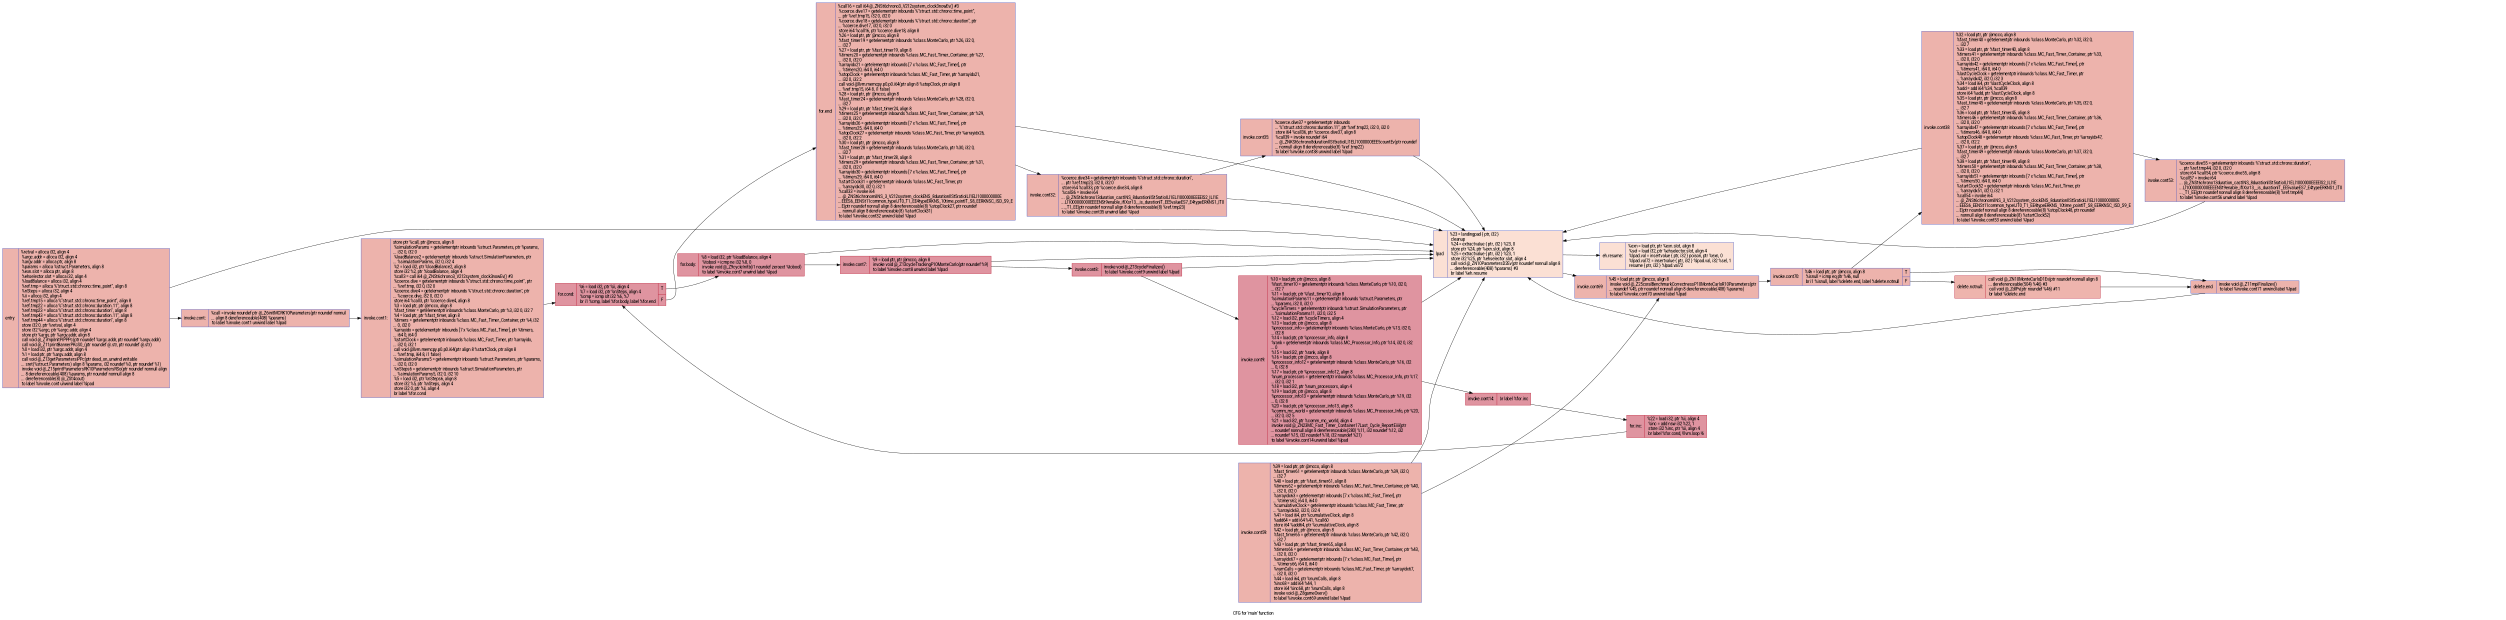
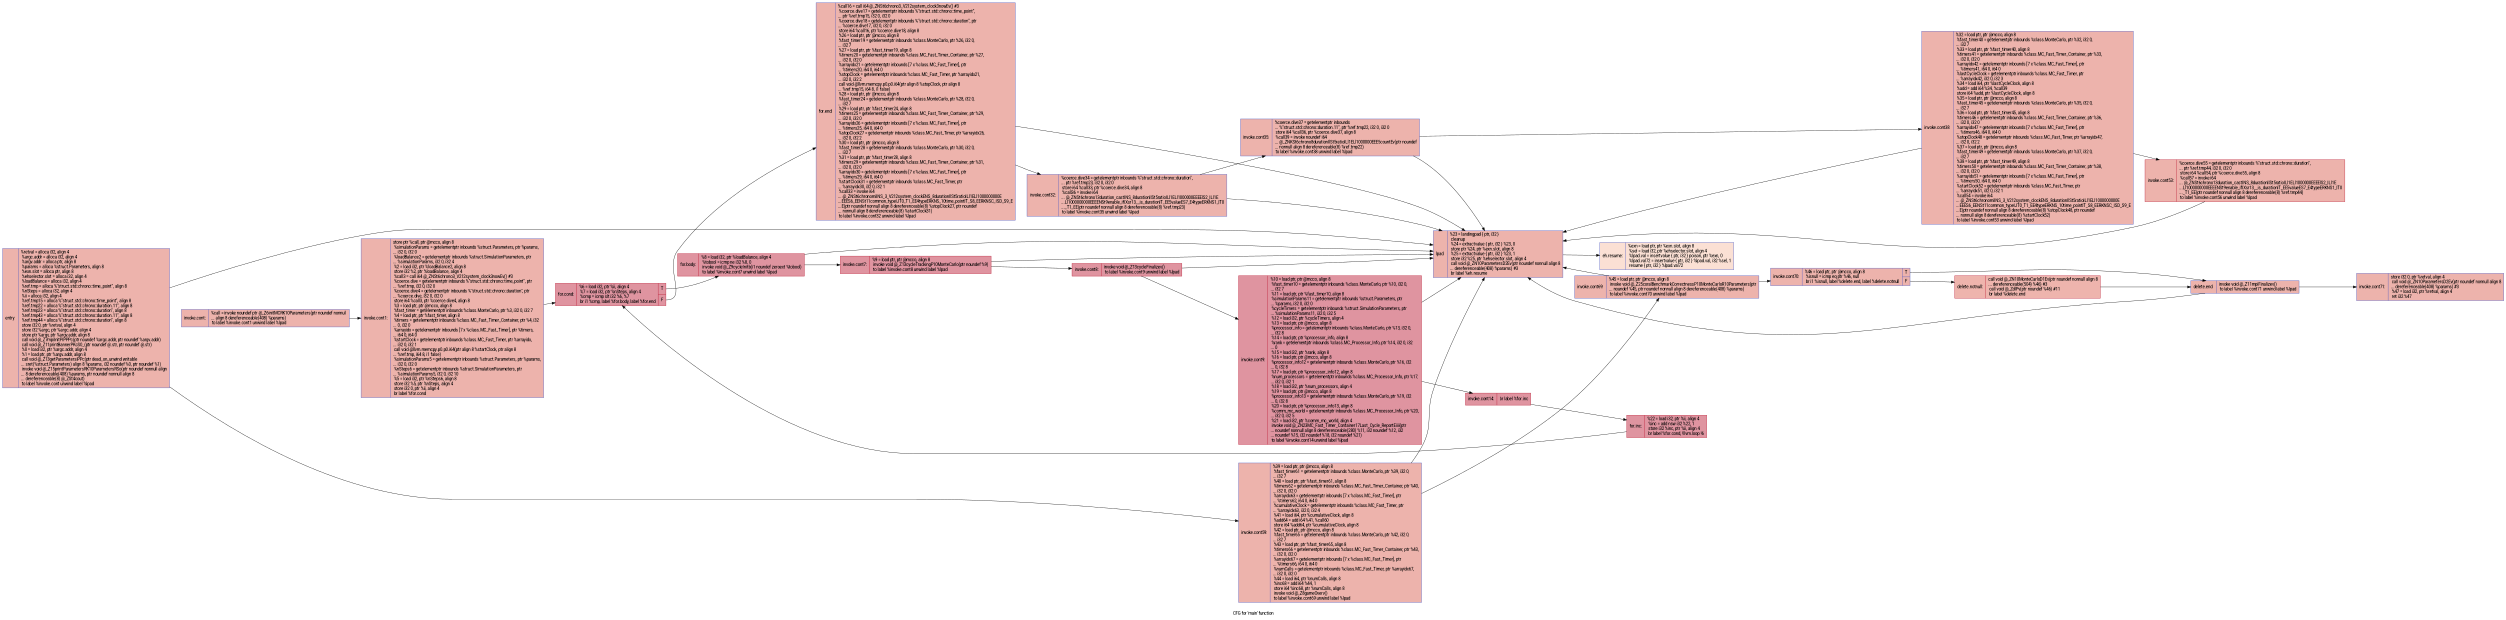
node "invoke.cont53:": color #3d50c3ff -> #b70d28ff
edge "invoke.cont70:" -> "invoke.cont38:": now "invoke.cont35:" -> "invoke.cont38:"
node "lpad:": fillcolor #f7b99e70 -> #d6524470
edge "lpad:" -> "invoke.cont69:": reversed
node "invoke.cont71:": added
edge "entry:" -> "invoke.cont:": now "entry:" -> "invoke.cont59:"
